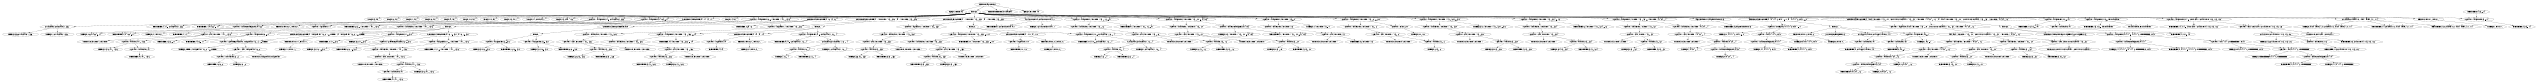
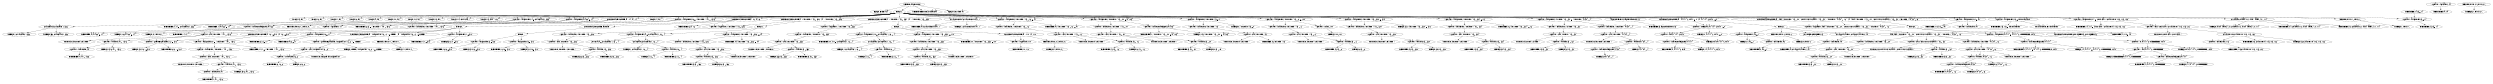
node "(CONTROL_STRUCTURE,if ( !v9 ),if ( !v9 ))": removed
node "(IDENTIFIER,v9,v9 = Curl_ccalloc(1, v8 + 4))": label "(IDENTIFIER,v9,v9 = Curl_ccalloc(1, v8 + 4))" -> "(JUMP,v9,v9 = Curl_ccalloc(1, v8 + 4))"
node "(IDENTIFIER,v5,v5 + 8)": added
